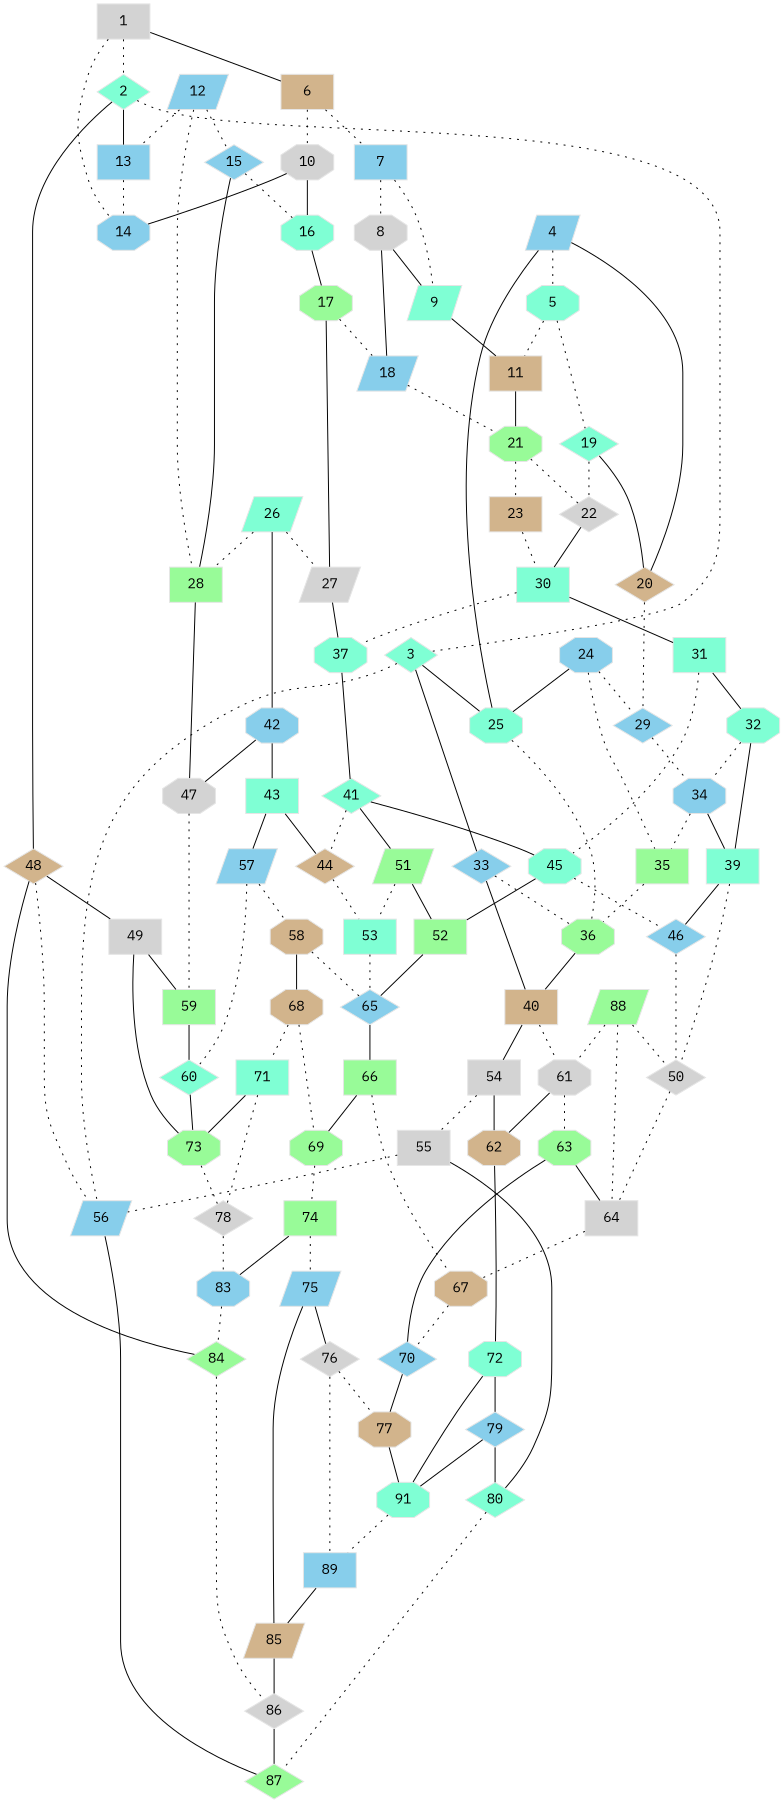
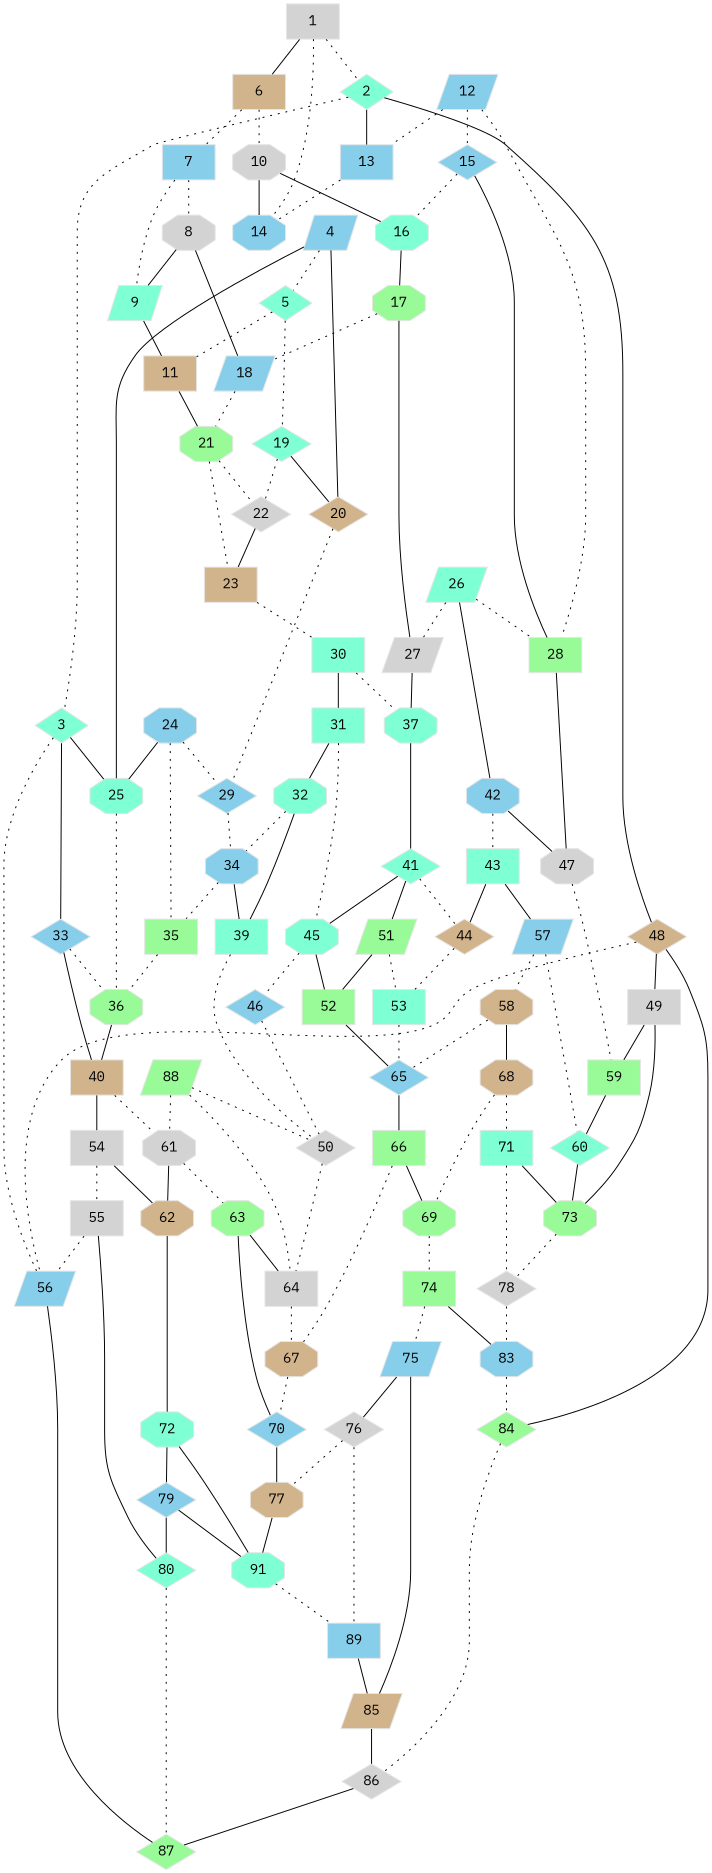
node "5": shape octagon -> diamond
edge "22" -- "30": now "22" -- "23"
edge "42" -- "43": style solid -> dotted
edge "39" -- "46": removed
